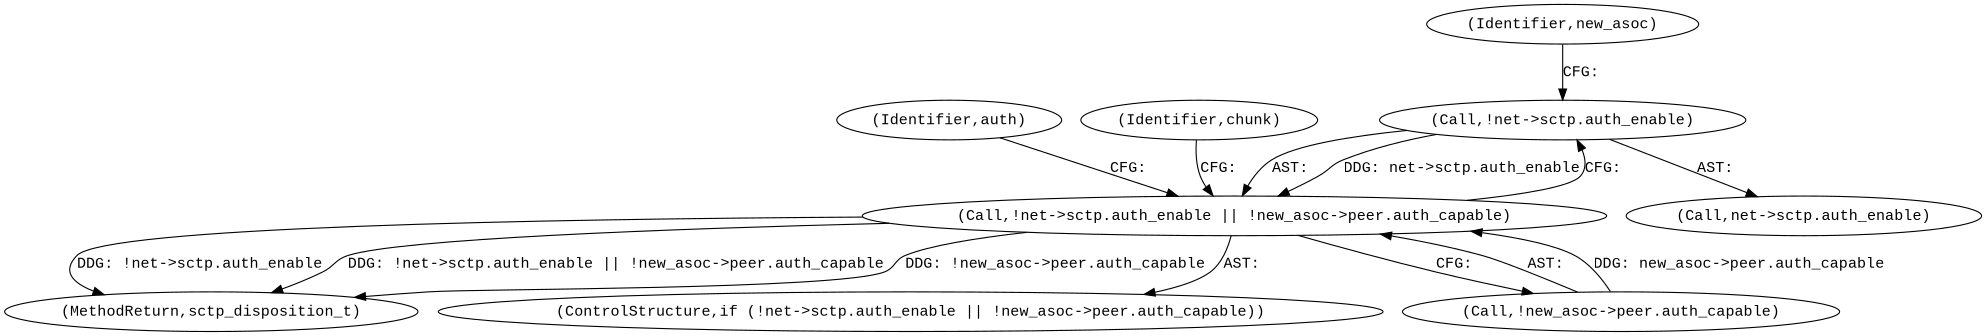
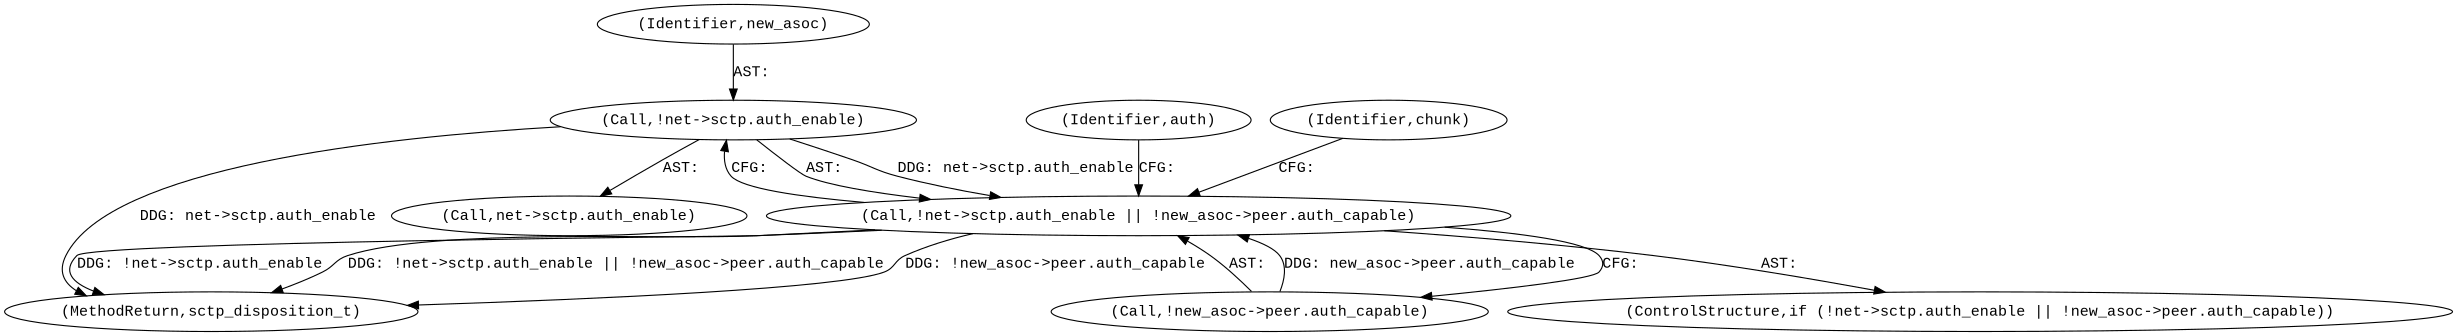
edge "(Identifier,new_asoc)" -> "(Call,!net->sctp.auth_enable)": label "CFG: " -> "AST: "
edge "(Call,!net->sctp.auth_enable)" -> "(MethodReturn,sctp_disposition_t)": added, label "DDG: net->sctp.auth_enable"
